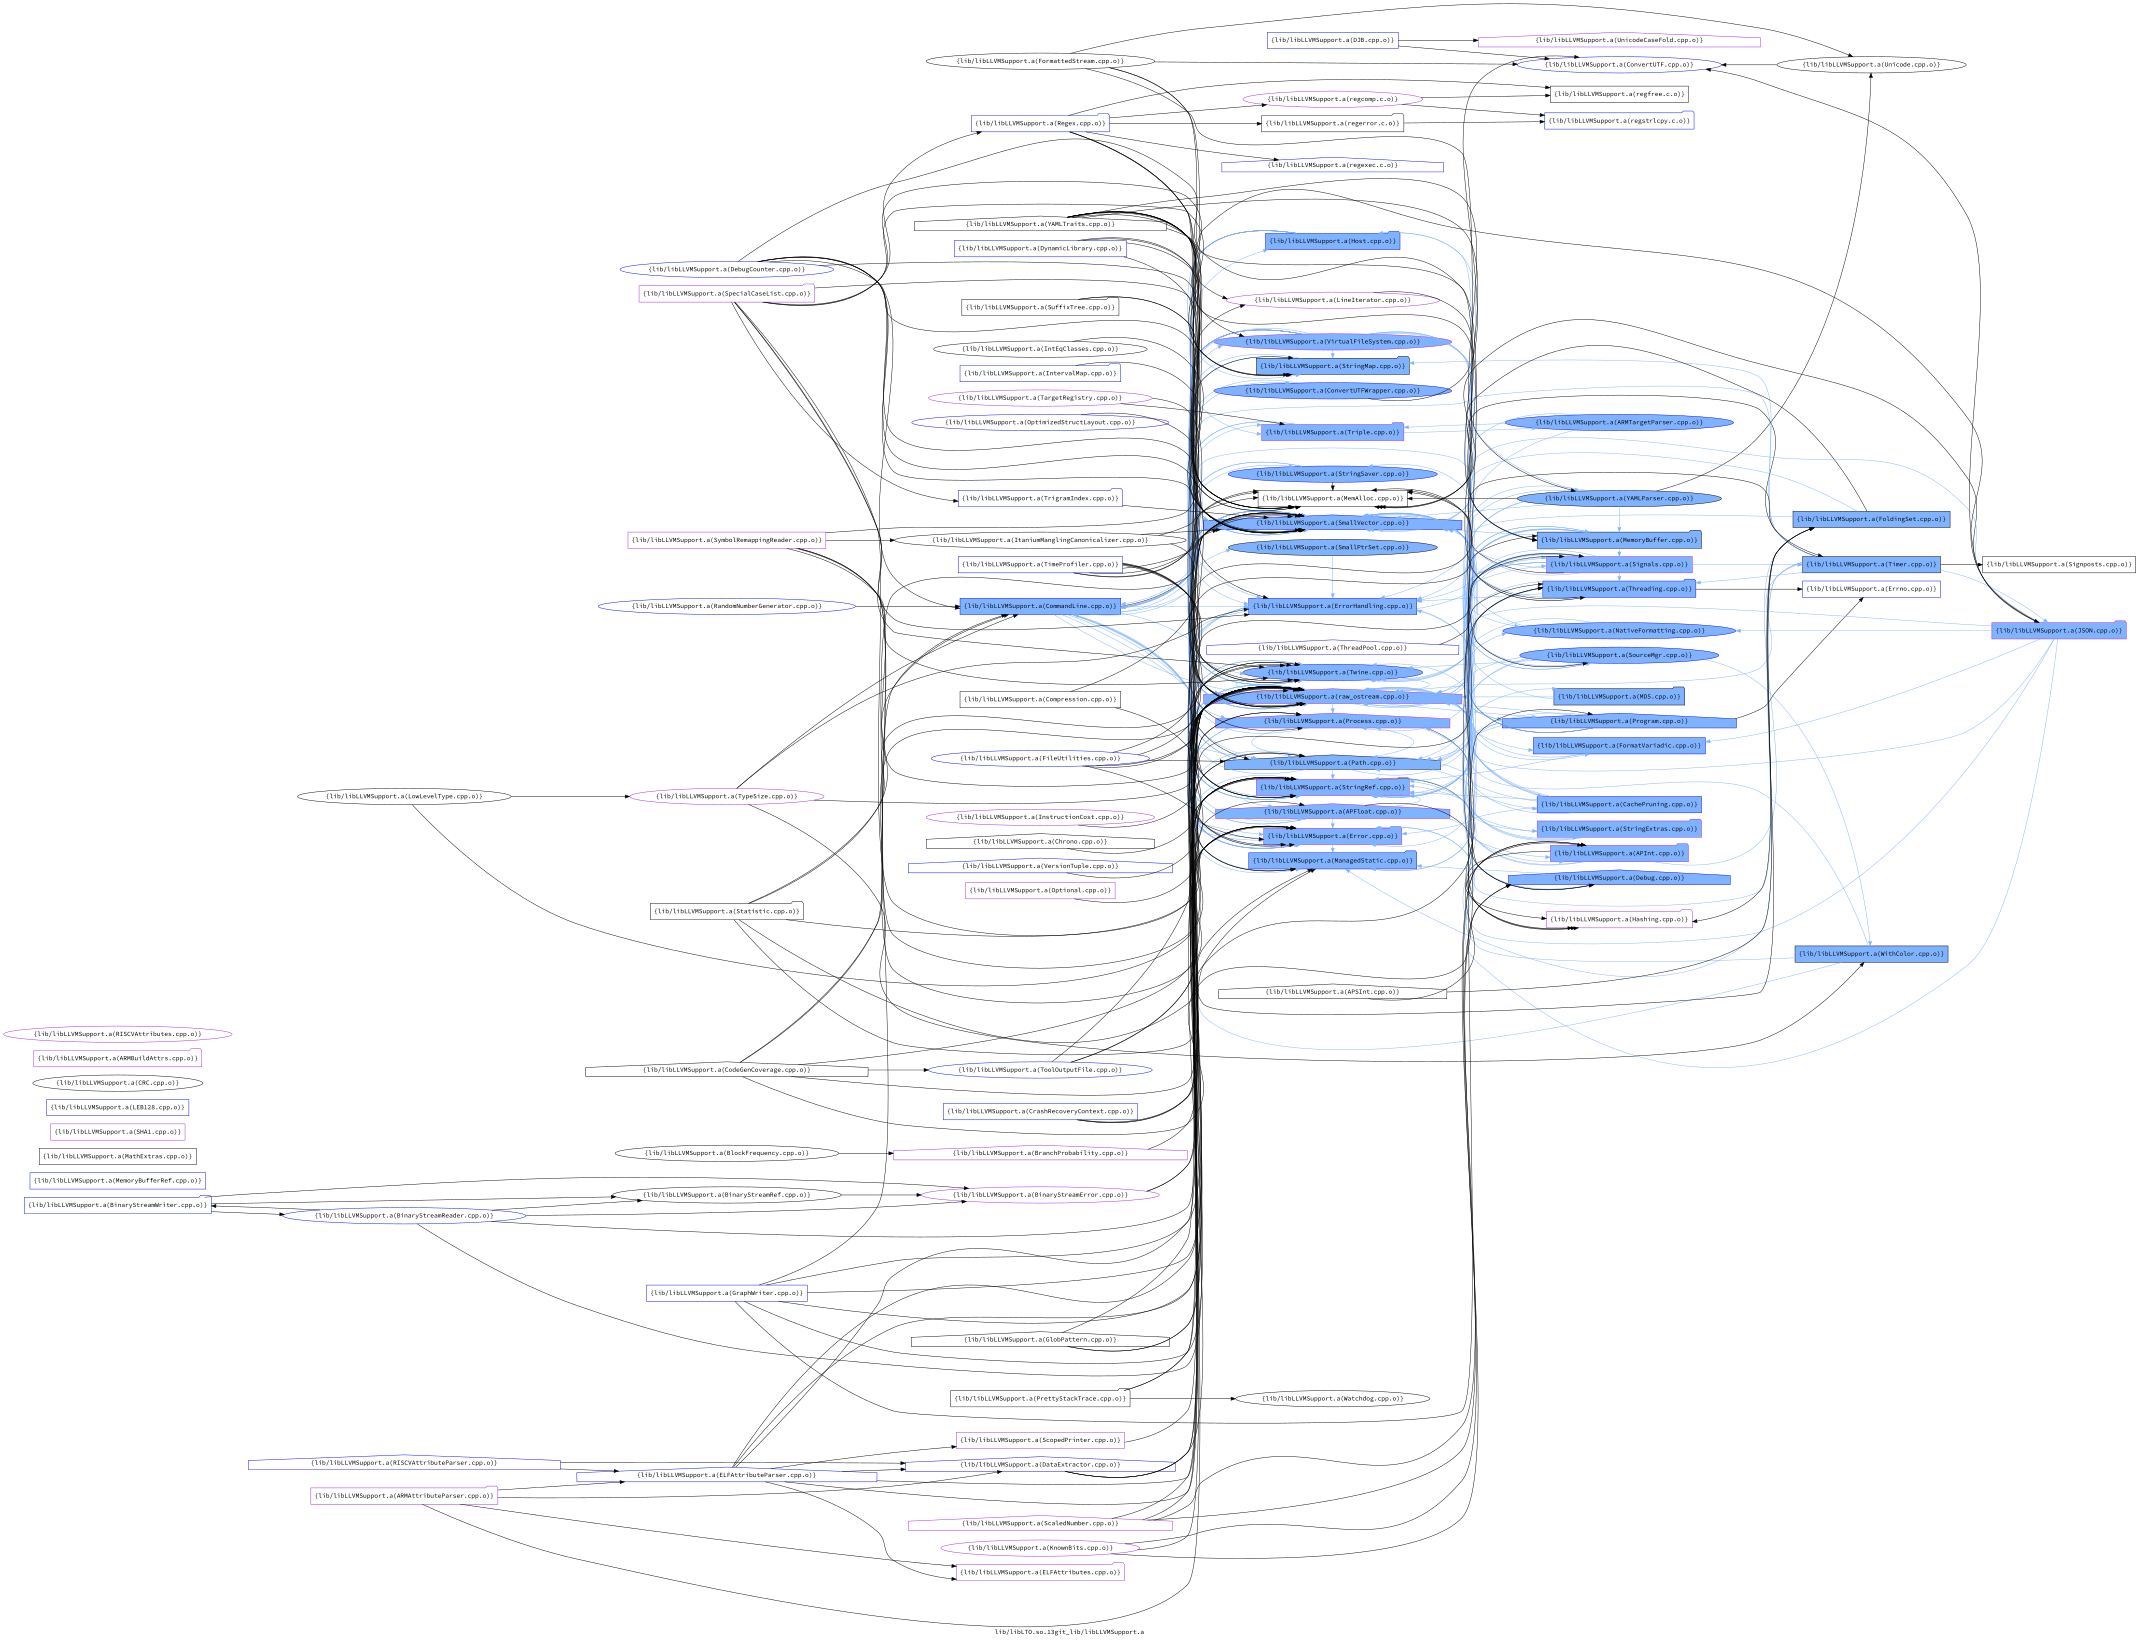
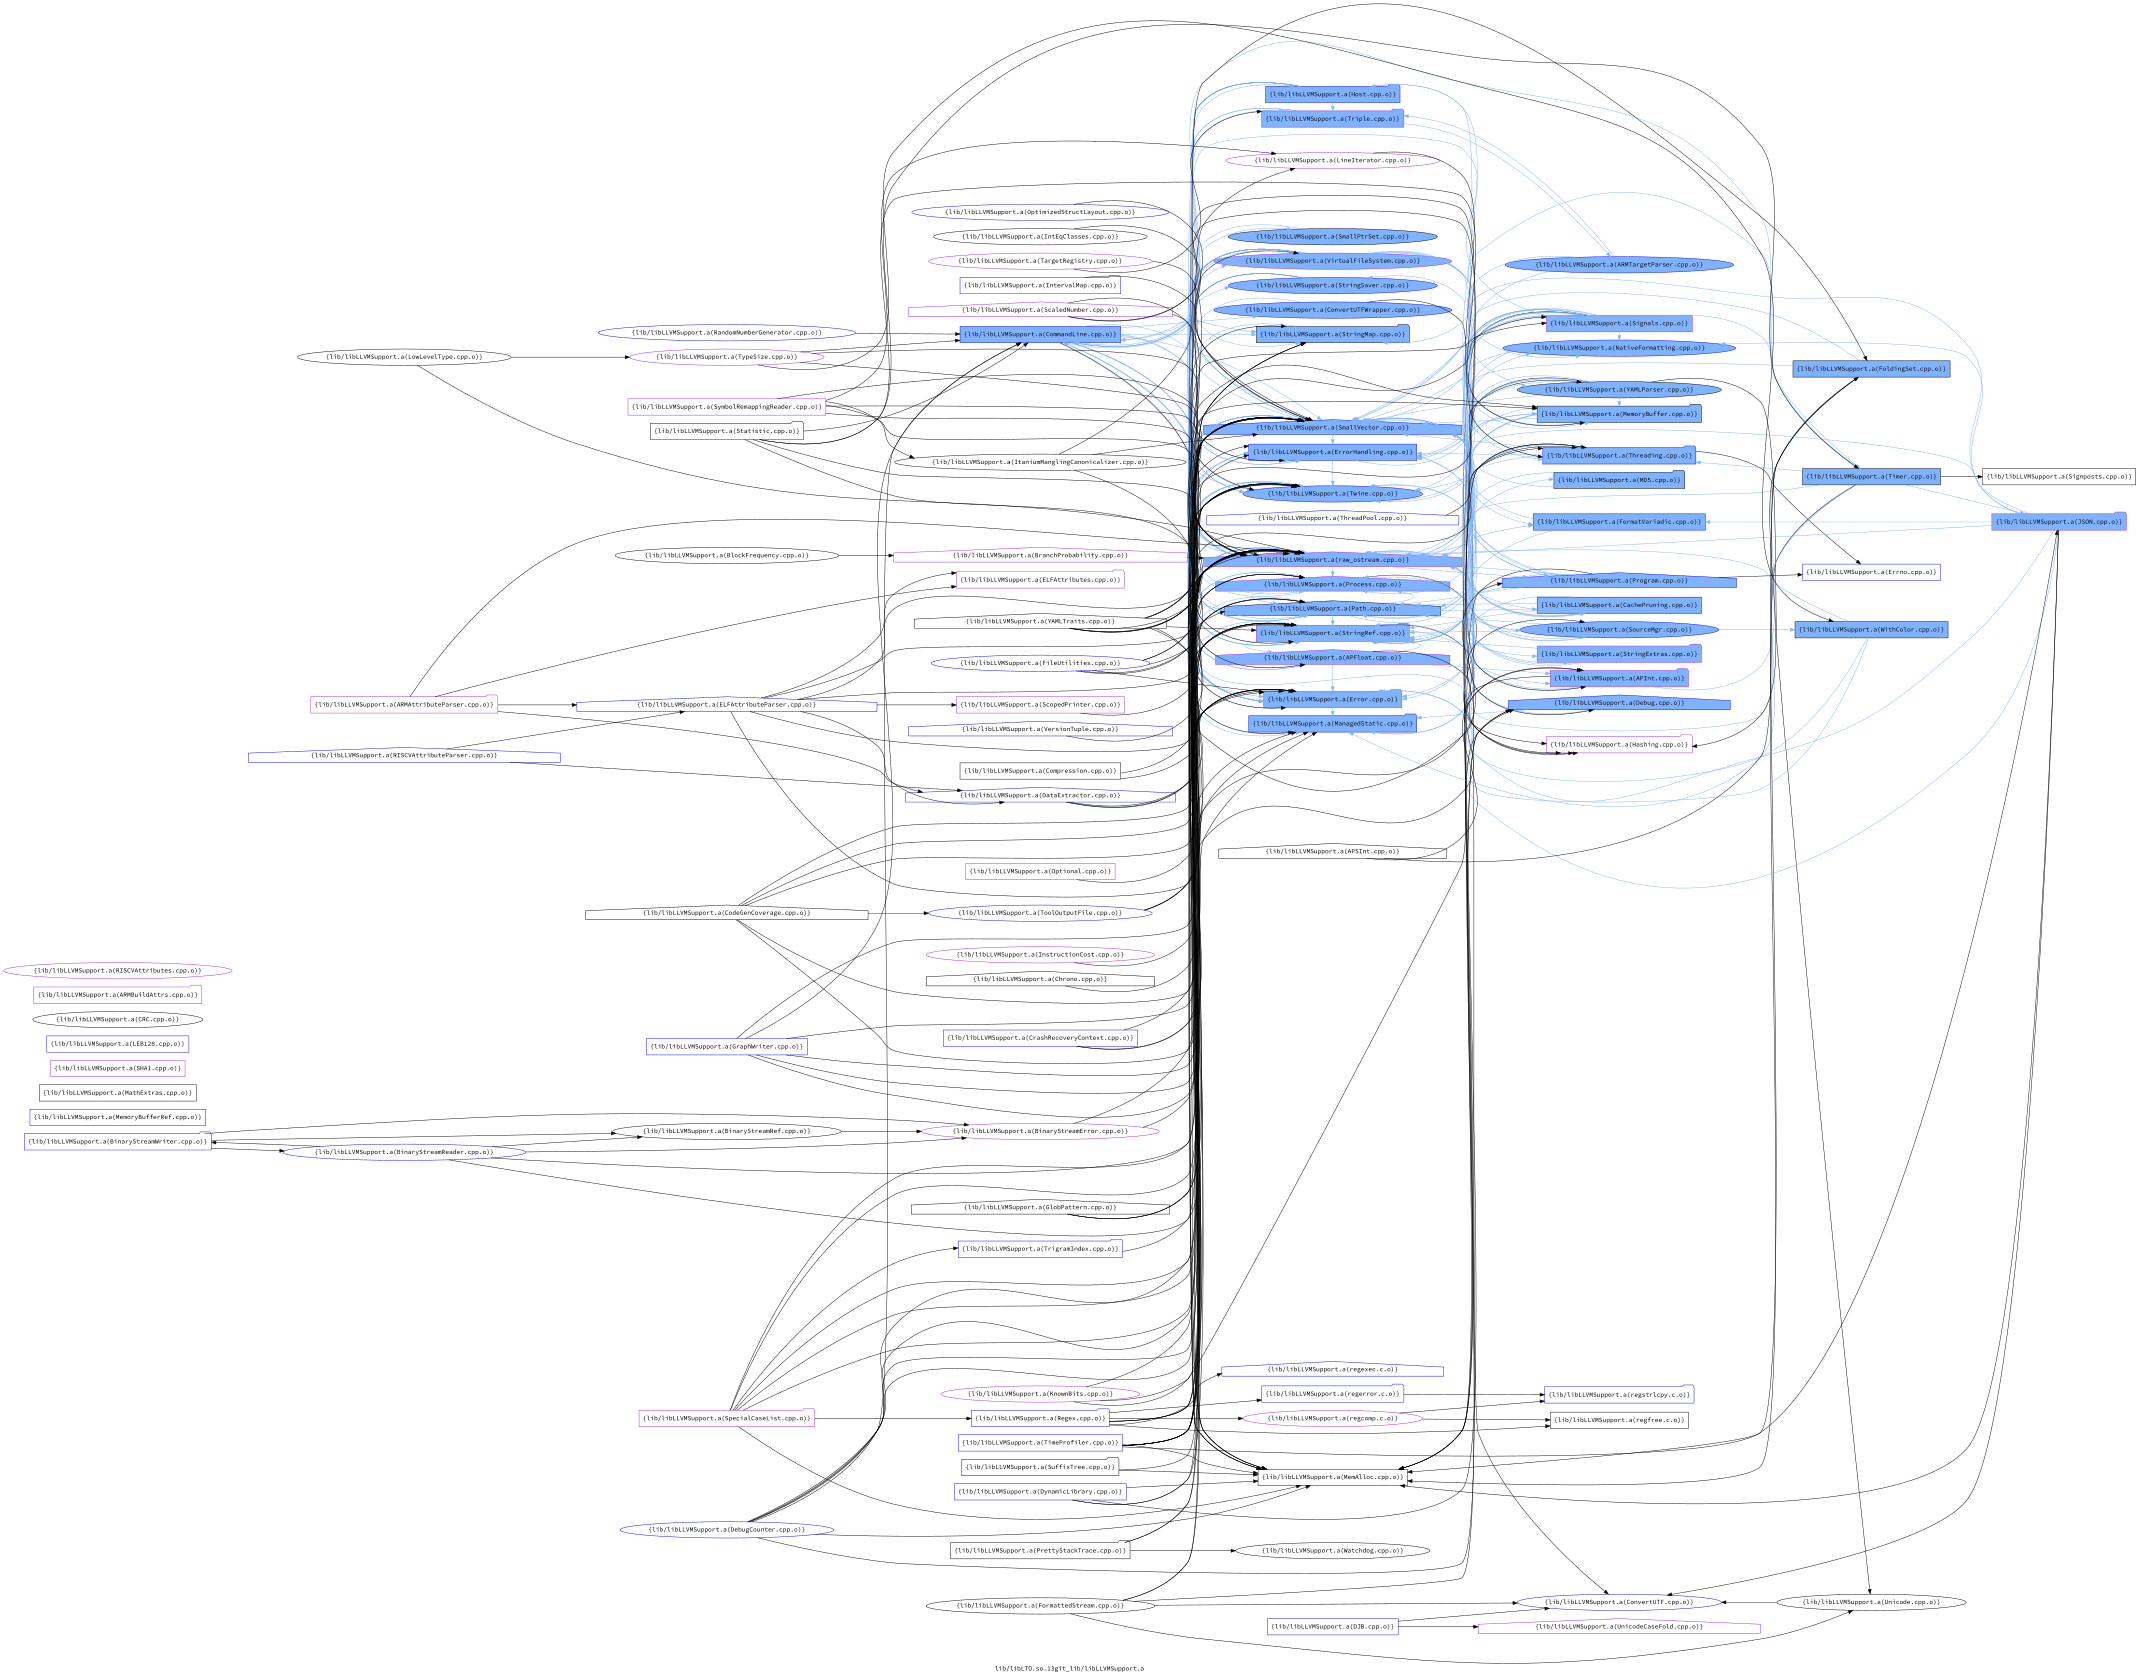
node "{lib/libLLVMSupport.a(regerror.c.o)}": color black -> blue
edge "{lib/libLLVMSupport.a(VirtualFileSystem.cpp.o)}" -> "{lib/libLLVMSupport.a(SourceMgr.cpp.o)}": now "{lib/libLLVMSupport.a(VirtualFileSystem.cpp.o)}" -> "{lib/libLLVMSupport.a(NativeFormatting.cpp.o)}"
edge "{lib/libLLVMSupport.a(MemoryBuffer.cpp.o)}" -> "{lib/libLLVMSupport.a(Signals.cpp.o)}": reversed
